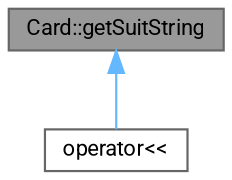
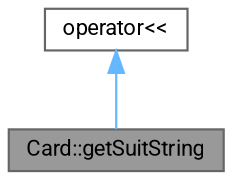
edge "operator<<" -> "Card::getSuitString": reversed
